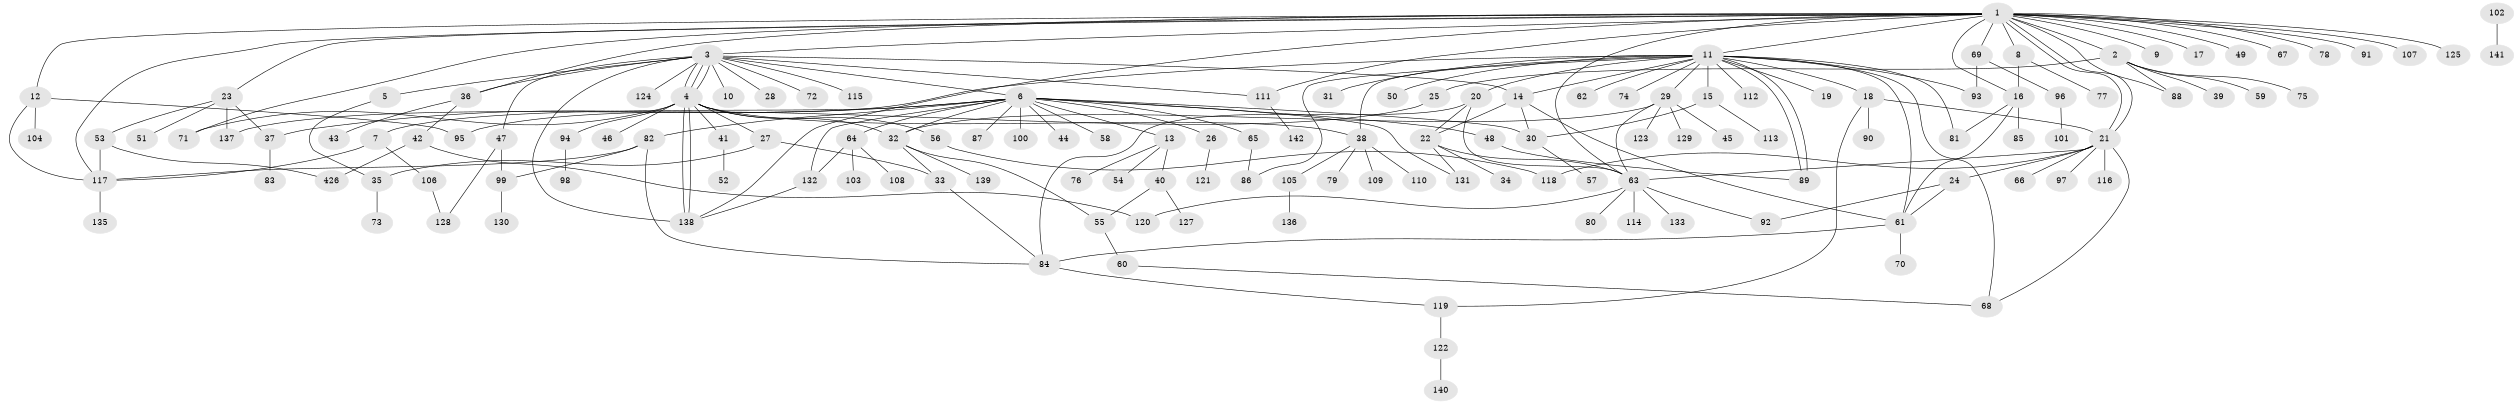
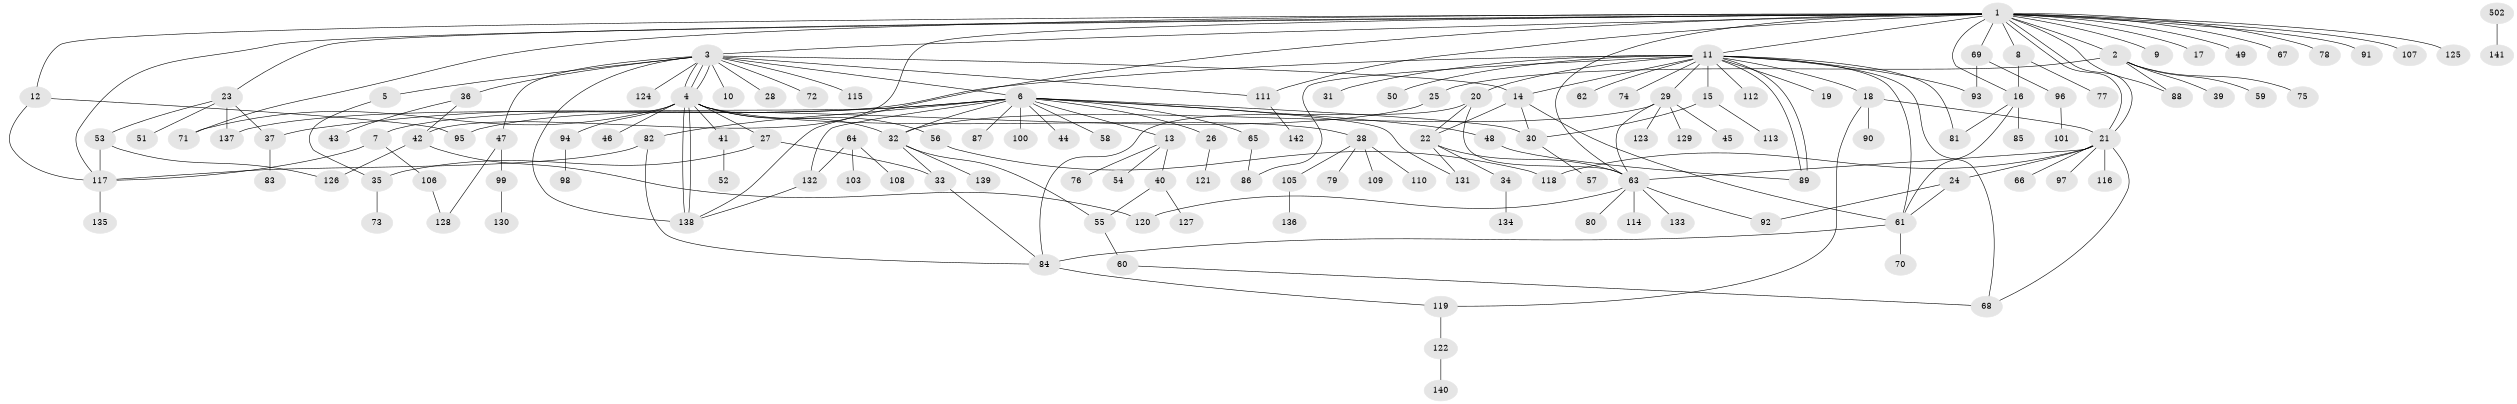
node "102": label "102" -> "502"
edge "1" -- "36": now "1" -- "42"
edge "11" -- "38": removed
edge "6" -- "64": removed
node "104": removed
edge "82" -- "99": removed
node "426": label "426" -> "126"
node "134": added
